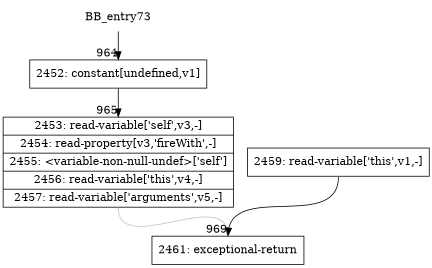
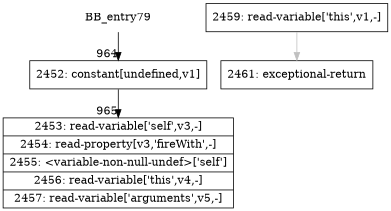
node "BB_entry73": label "BB_entry73" -> "BB_entry79"
edge "2459: read-variable['this',v1,-]" -> "2461: exceptional-return": color black -> gray
edge "2453: read-variable['self',v3,-]" -> "2461: exceptional-return": removed
